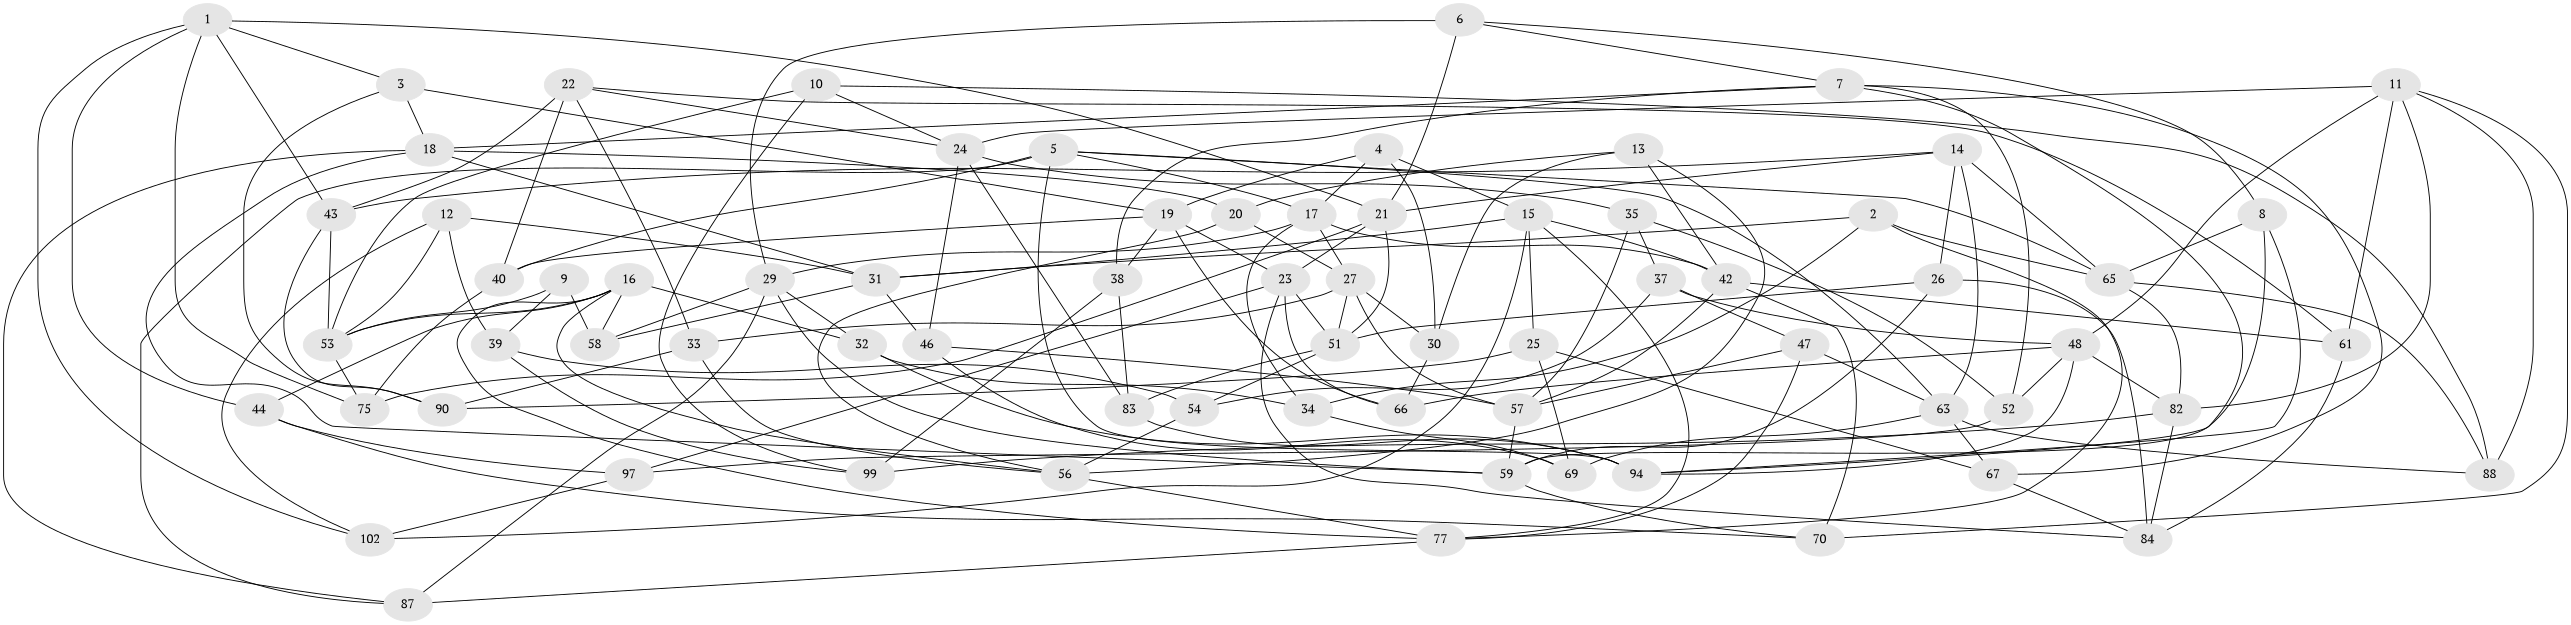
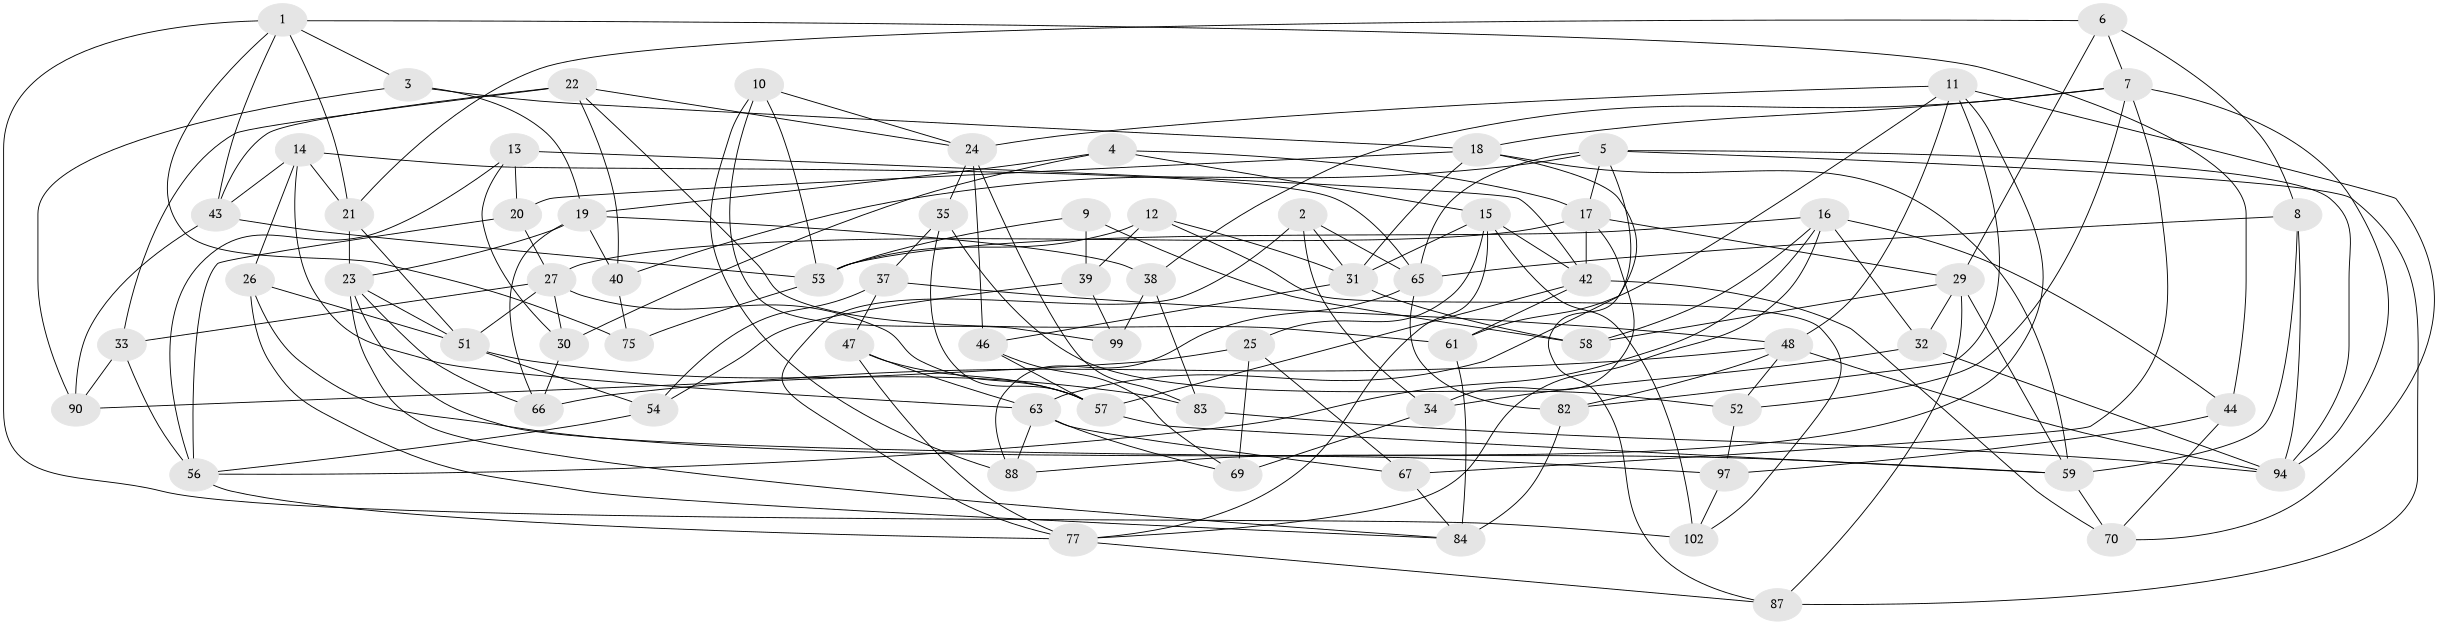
edge "21" -- "75": removed
edge "82" -- "99": removed
